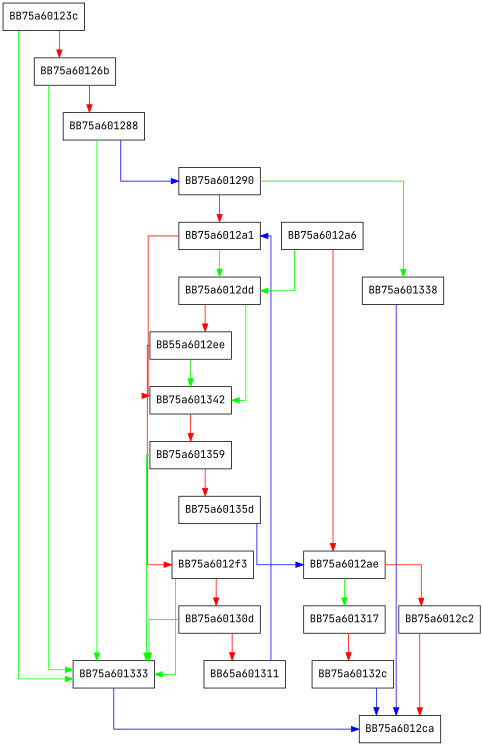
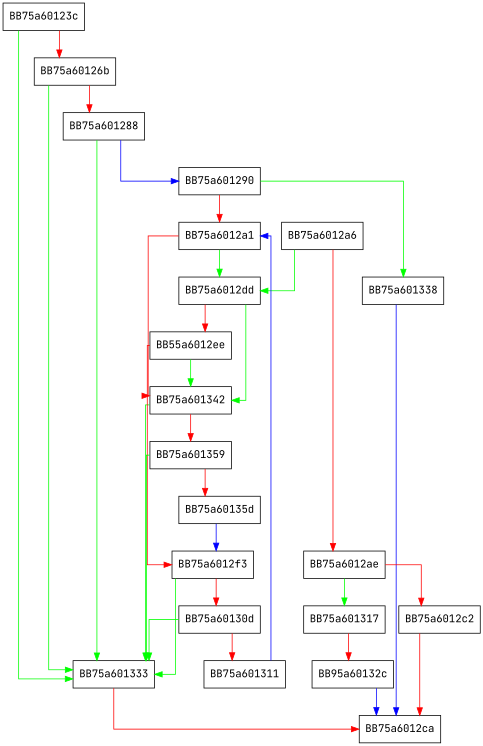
edge "BB75a601342" -> "BB75a601333": added
edge "BB75a60135d" -> "BB75a6012ae": now "BB75a60135d" -> "BB75a6012f3"
node "BB65a601311": label "BB65a601311" -> "BB75a601311"
node "BB75a60132c": label "BB75a60132c" -> "BB95a60132c"
edge "BB75a601333" -> "BB75a6012ca": color blue -> red
